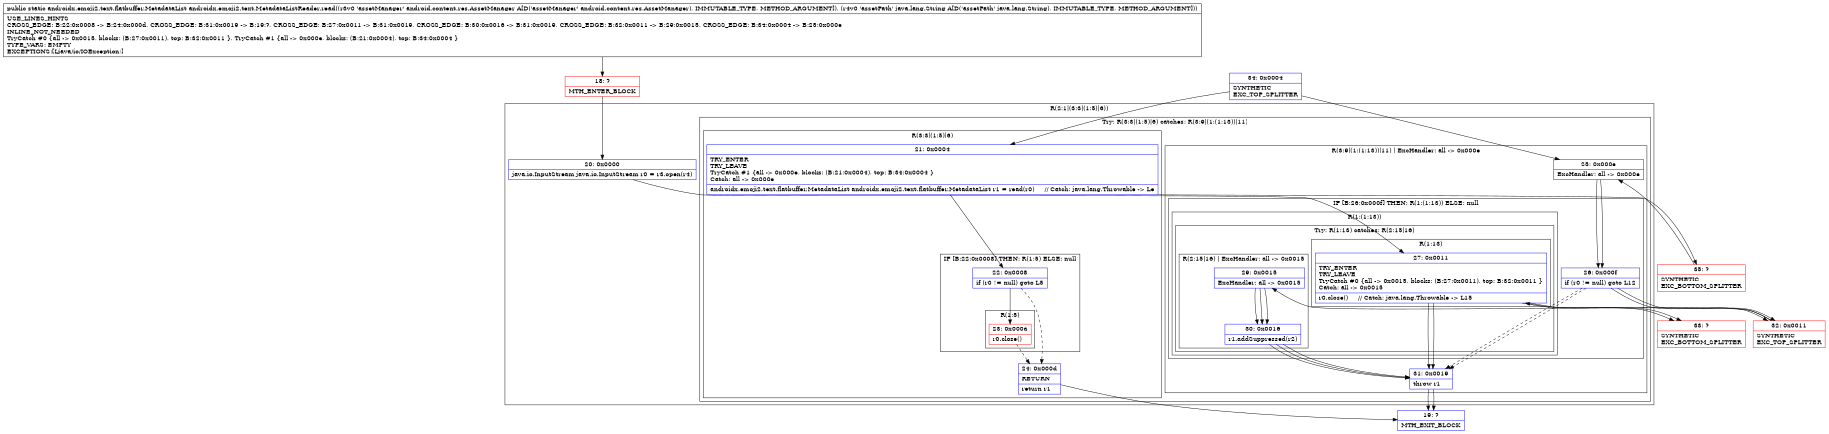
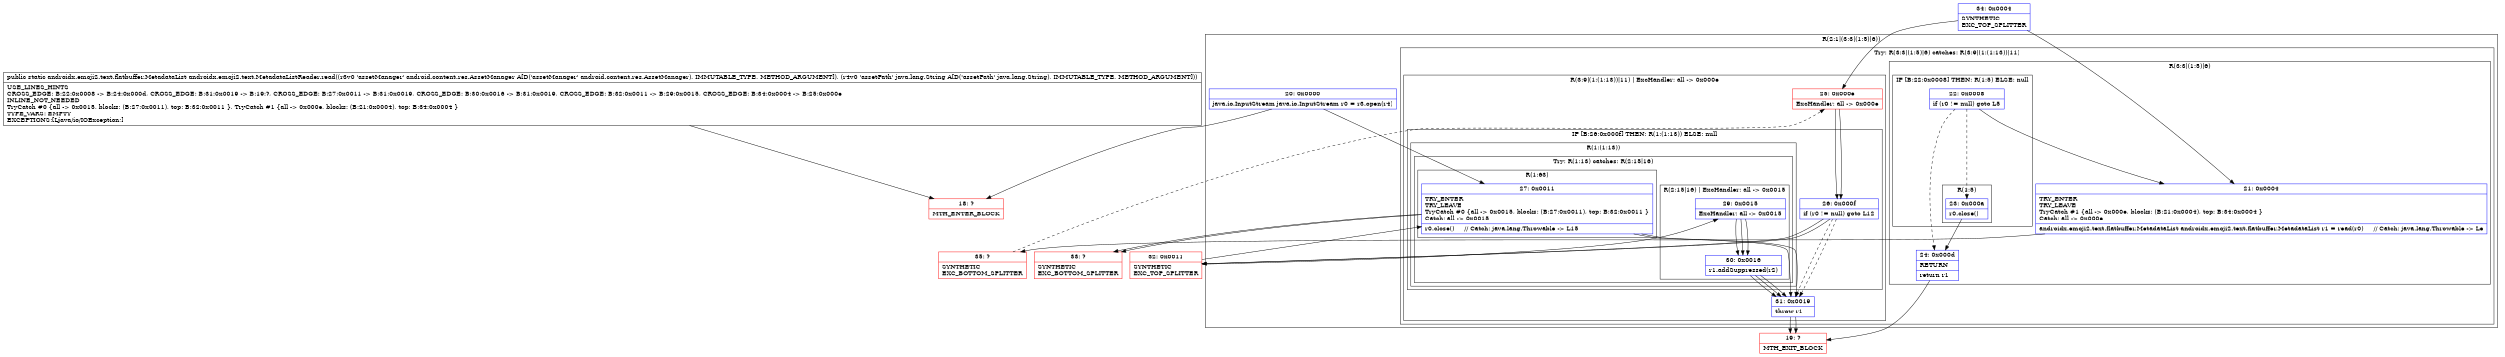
edge "18: ?" -> "20: 0x0000": reversed
node "25: 0x000e": color blue -> red
edge "35: ?" -> "25: 0x000e": style solid -> dashed
edge "21: 0x0004" -> "22: 0x0008": reversed
cluster "R(1:13)": label "R(1:13)" -> "R(1:63)"
edge "22: 0x0008" -> "23: 0x000a": style solid -> dashed
node "23: 0x000a": color red -> blue
edge "23: 0x000a" -> "24: 0x000d": style dashed -> solid
node "19: ?": color blue -> red
